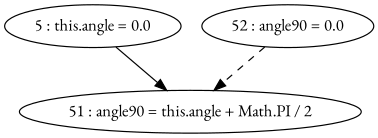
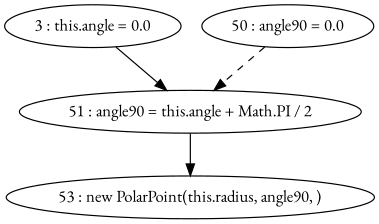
node "5 : this.angle = 0.0": label "5 : this.angle = 0.0" -> "3 : this.angle = 0.0"
node "52 : angle90 = 0.0": label "52 : angle90 = 0.0" -> "50 : angle90 = 0.0"
node "53 : new PolarPoint(this.radius, angle90, )": added
